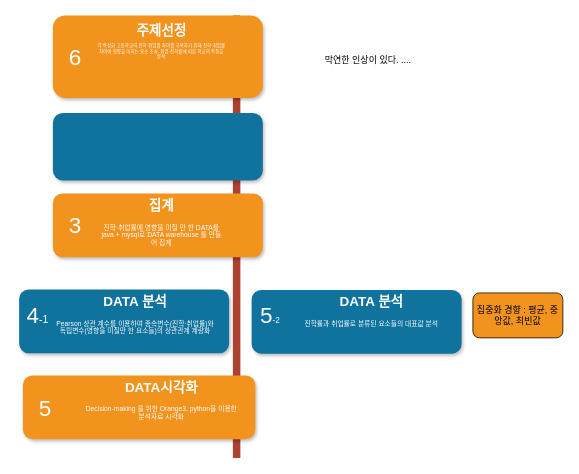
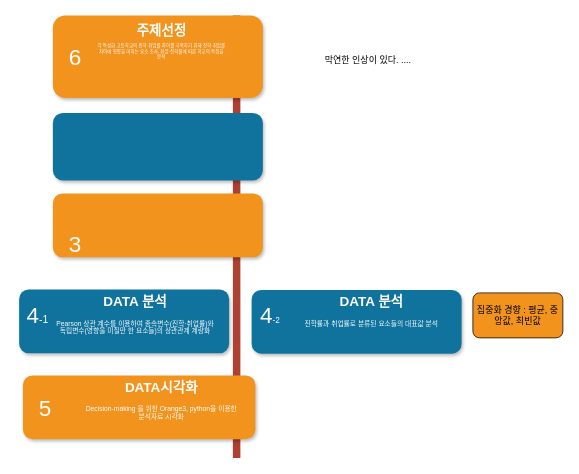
node "3": moved (75, 225) -> (75, 244)
node "집계진학·취업률에 영향을 미칠 만 한 DATA를 java + mysql로 DATA warehouse 를 만들어 집계": removed
node "5-2": label "5-2" -> "4-2"
